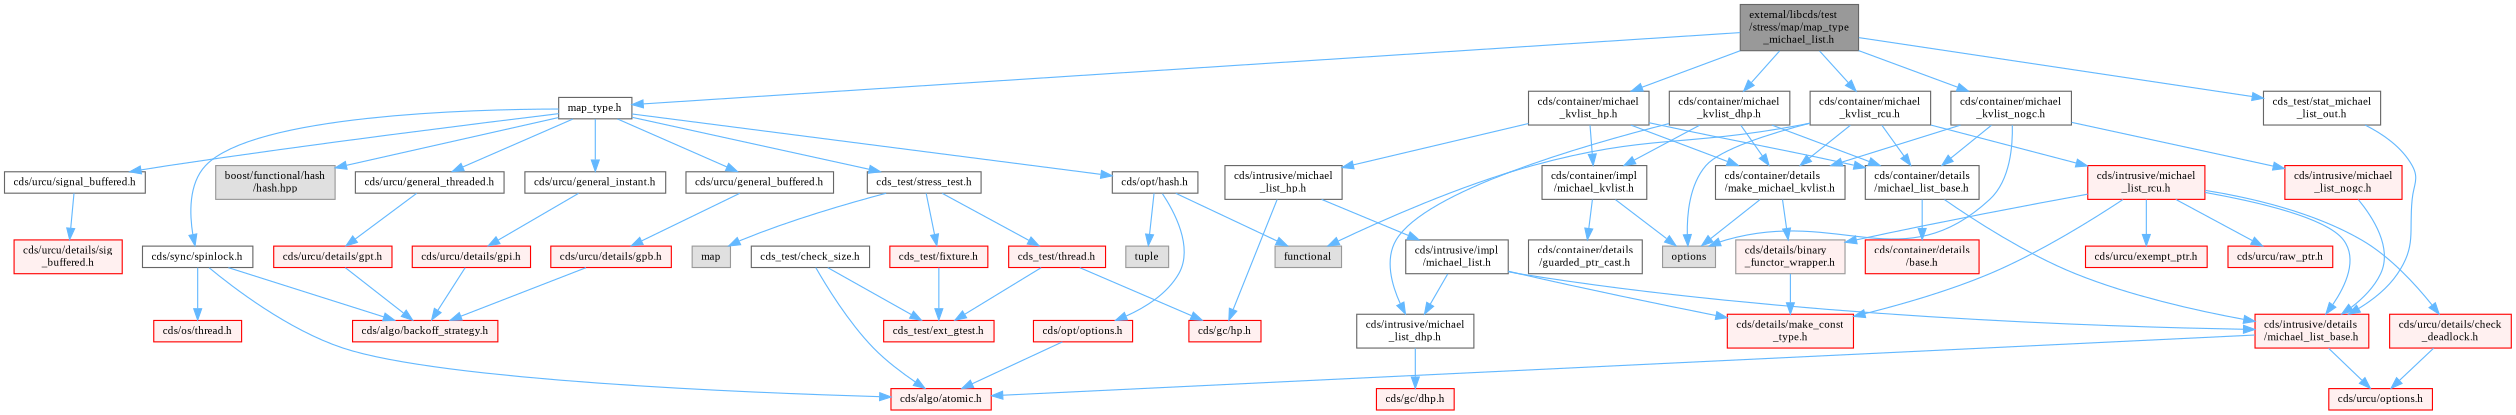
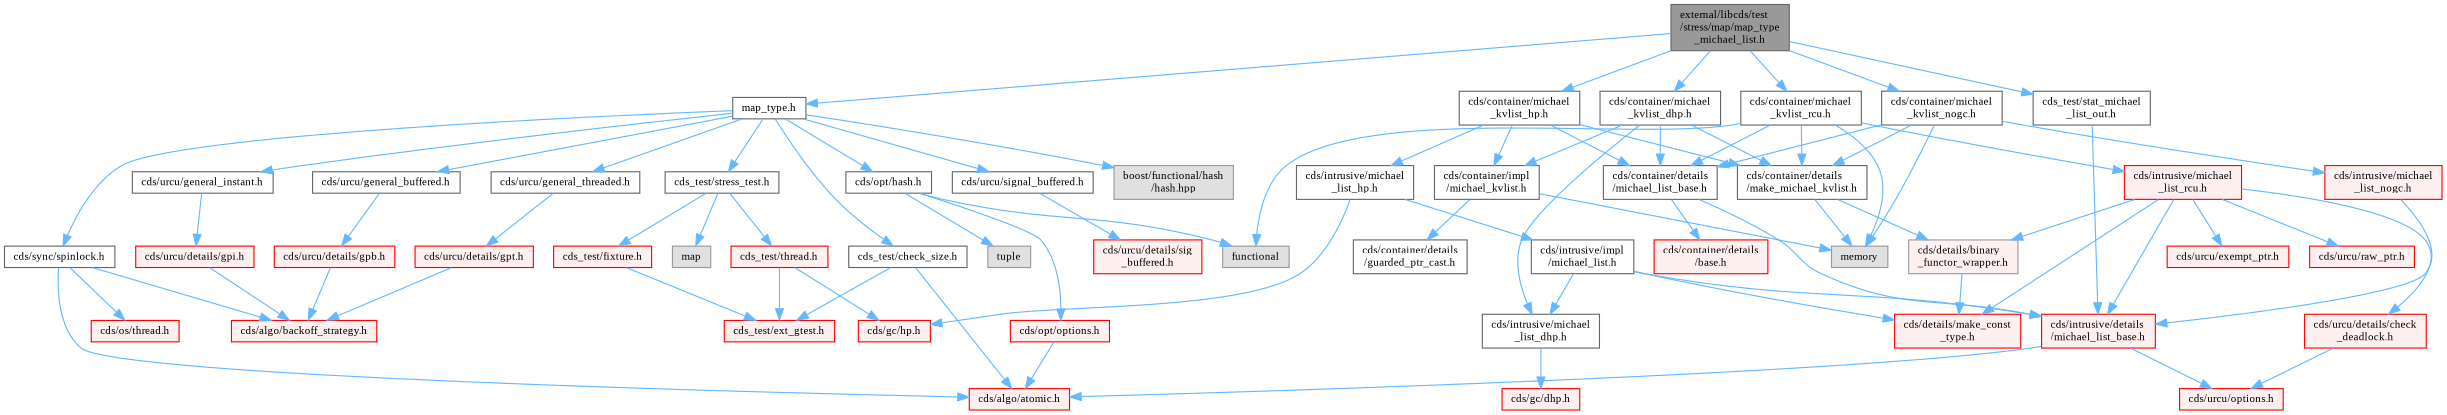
edge "map_type.h" -> "cds_test/check_size.h": added
node "options": label "options" -> "memory"
